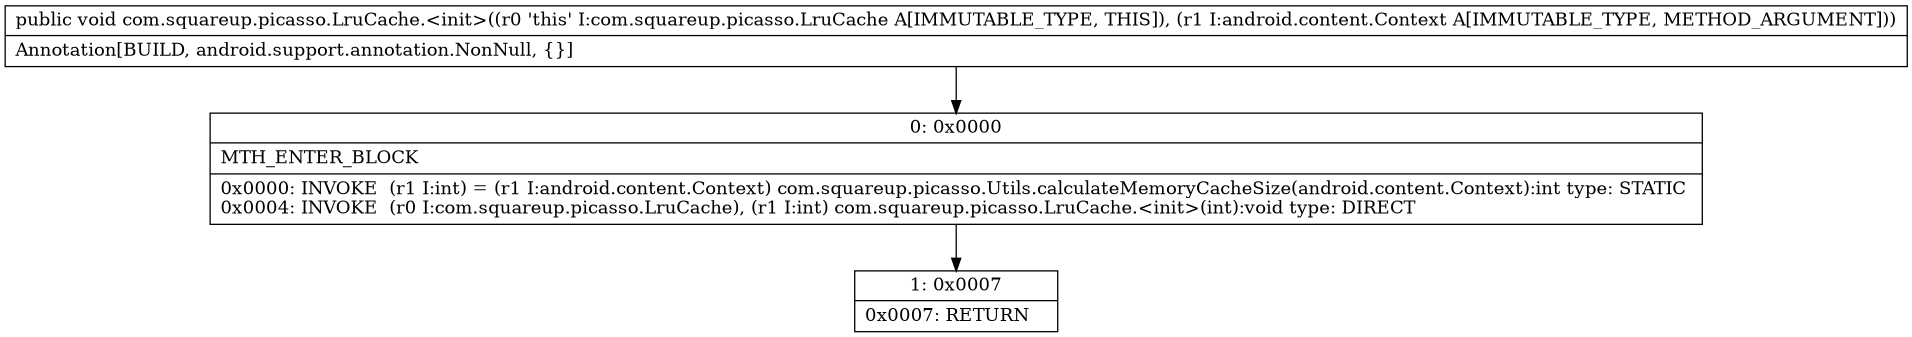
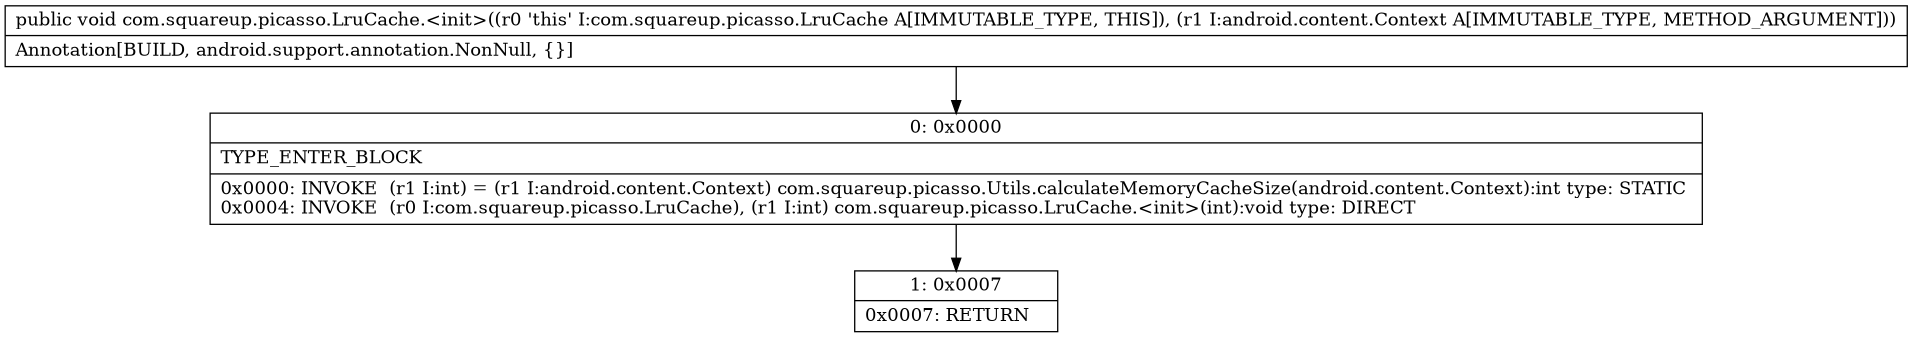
node "0: 0x0000": text "MTH_ENTER_BLOCK" -> "TYPE_ENTER_BLOCK"
